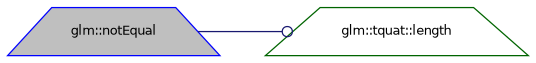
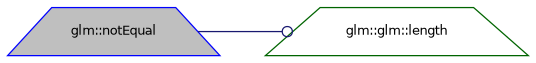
node "glm::tquat::length": label "glm::tquat::length" -> "glm::glm::length"
